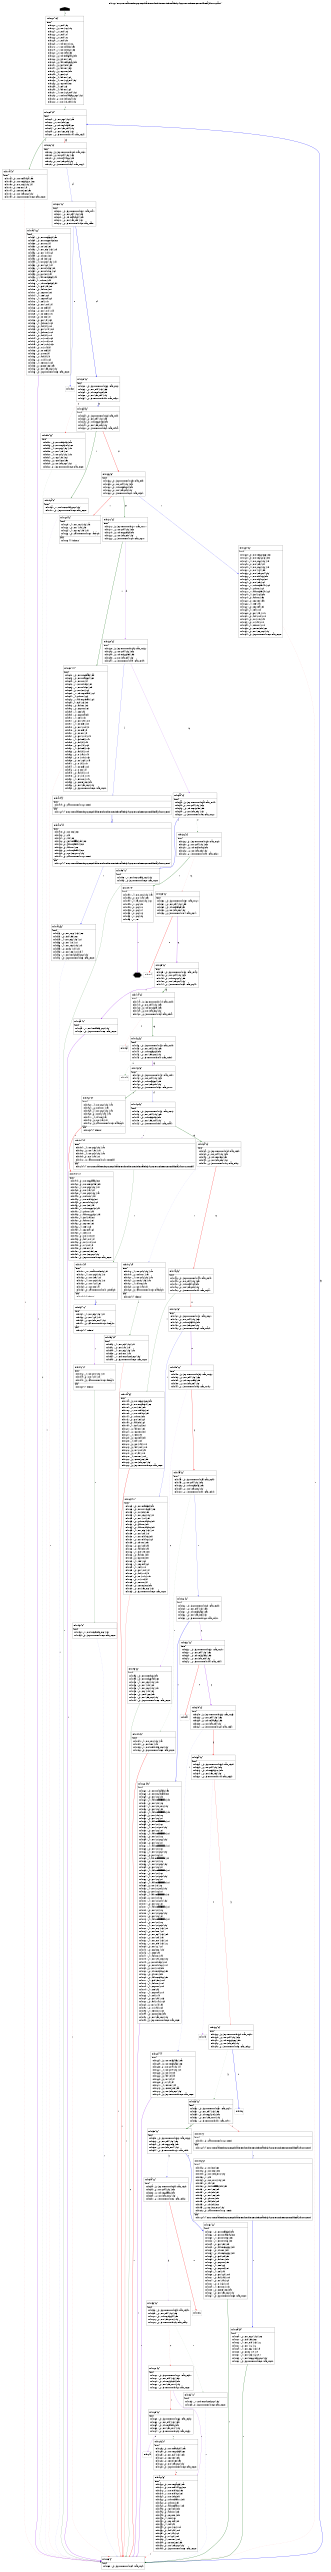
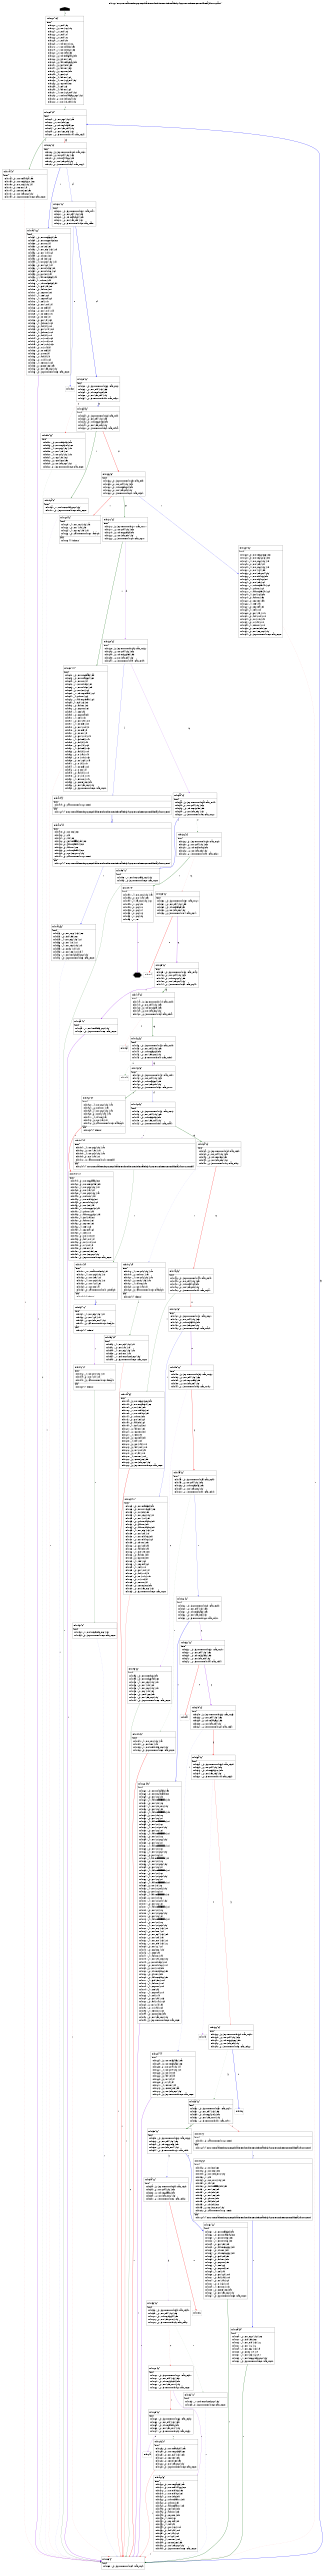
edge "0x4012e6 [28]" -> "0x401ac4 [166]": added, label "1"
edge "0x4018b5 [27]" -> "0x401a6c [88]": now "0x4018b5 [27]" -> "0x401e8e [5]"
